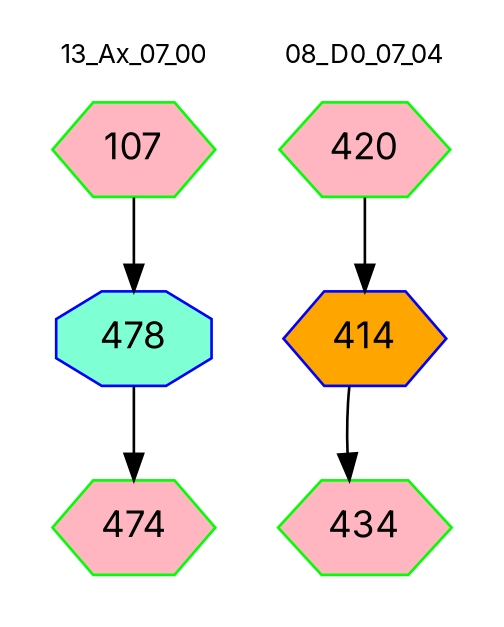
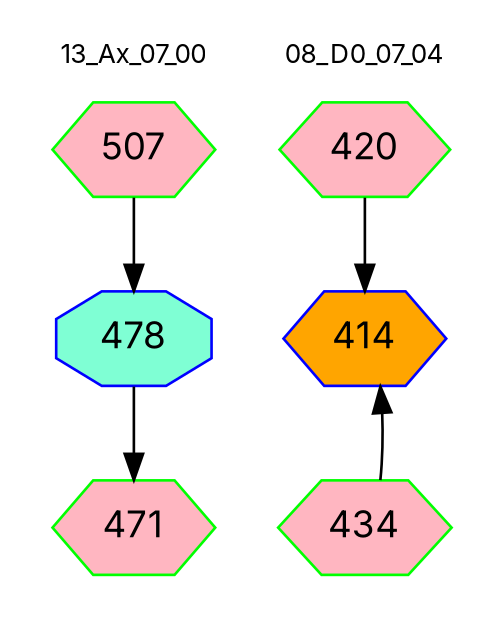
node "107": label "107" -> "507"
edge "414" -> "434": reversed
node "474": label "474" -> "471"
